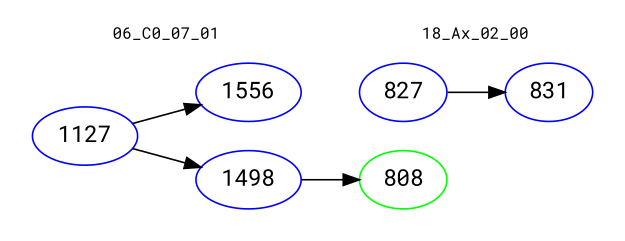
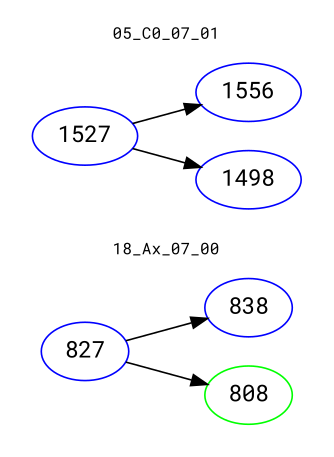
cluster "06_C0_07_01": label "06_C0_07_01" -> "05_C0_07_01"
cluster "18_Ax_02_00": label "18_Ax_02_00" -> "18_Ax_07_00"
node "831": label "831" -> "838"
node "1127": label "1127" -> "1527"
edge "1498" -> "808": now "827" -> "808"
